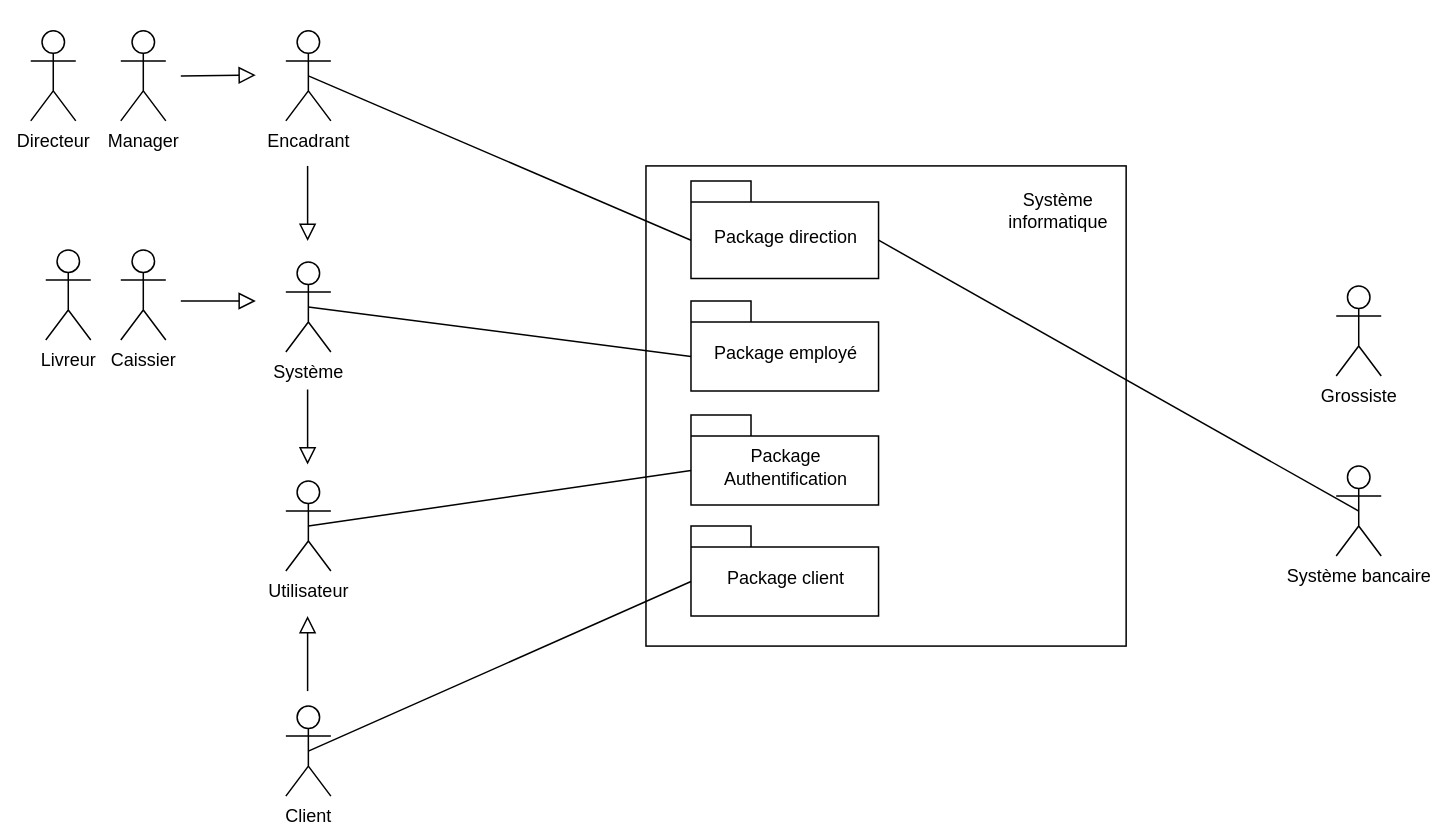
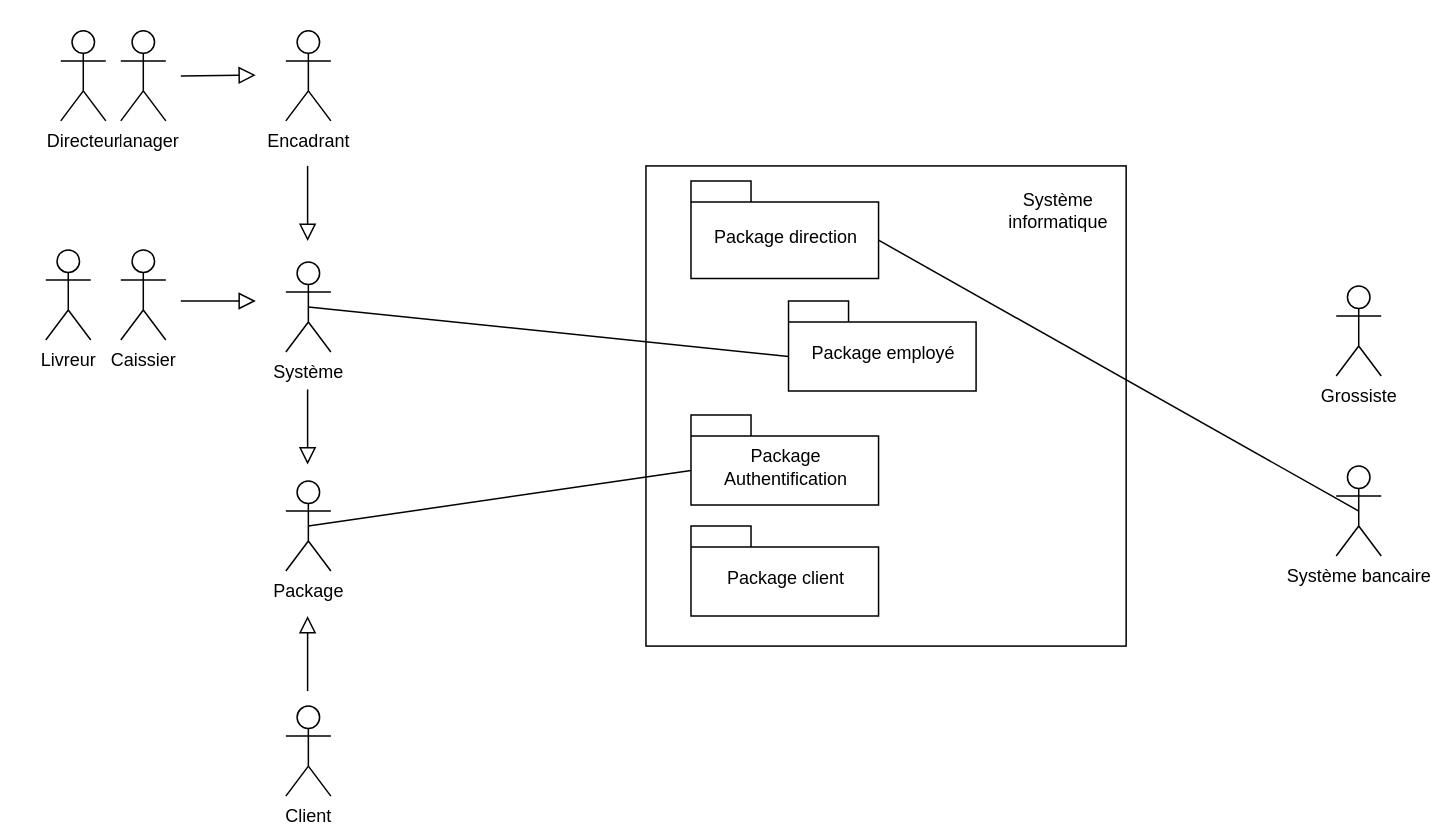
node "Directeur": moved (53, 76) -> (83, 76)
edge "Encadrant" -- "Package direction": removed
node "Package employé": moved (785, 346) -> (882, 346)
node "Utilisateur": label "Utilisateur" -> "Package"
edge "Package client" -- "Client": removed
